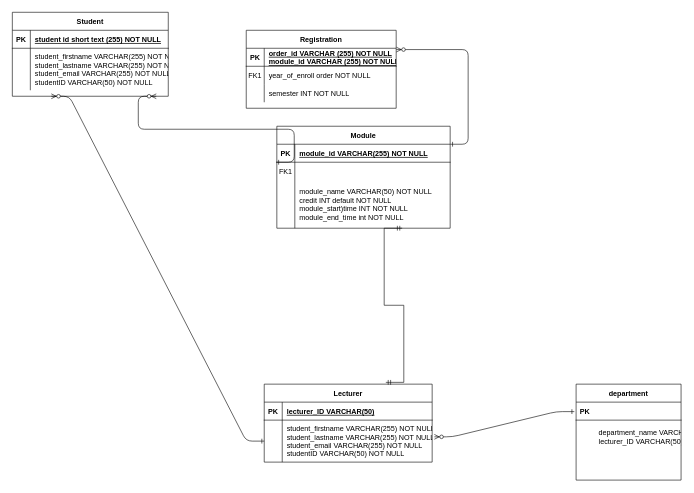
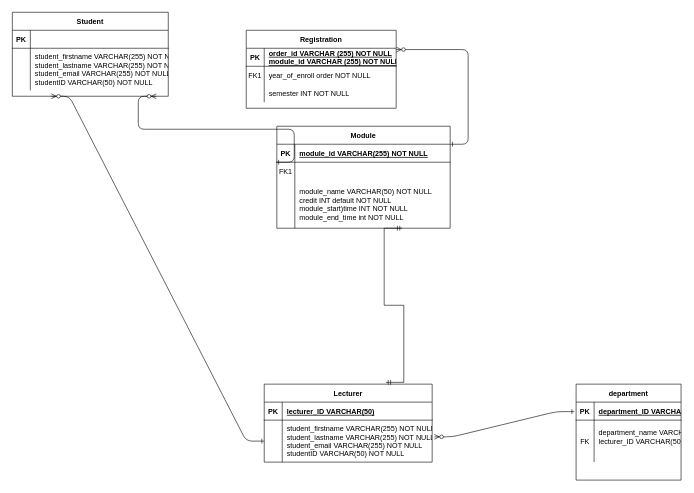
node "student id short text (255) NOT NULL": removed
node "department_ID VARCHAR(50)": added
node "FK": added
